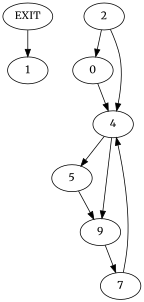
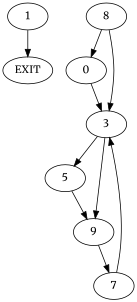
node "2": label "2" -> "8"
edge "EXIT" -> "1": reversed
node "4": label "4" -> "3"
